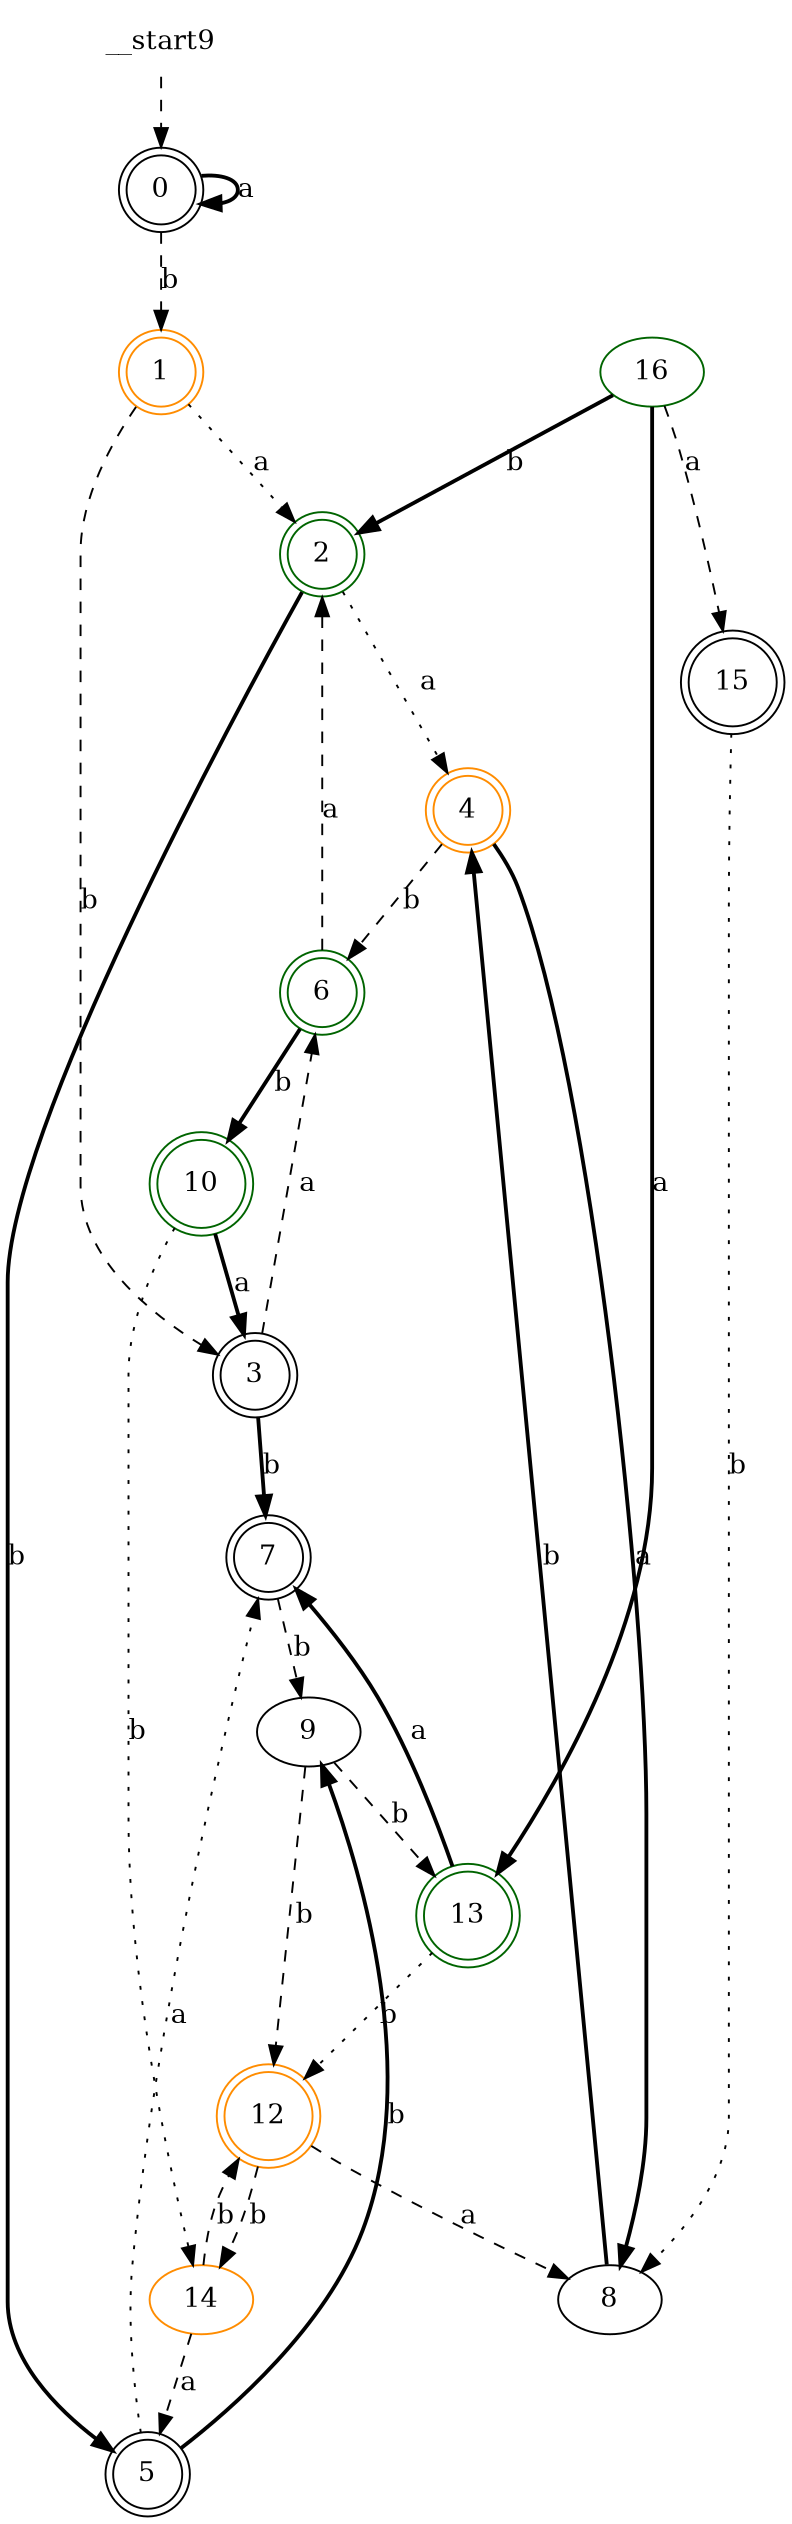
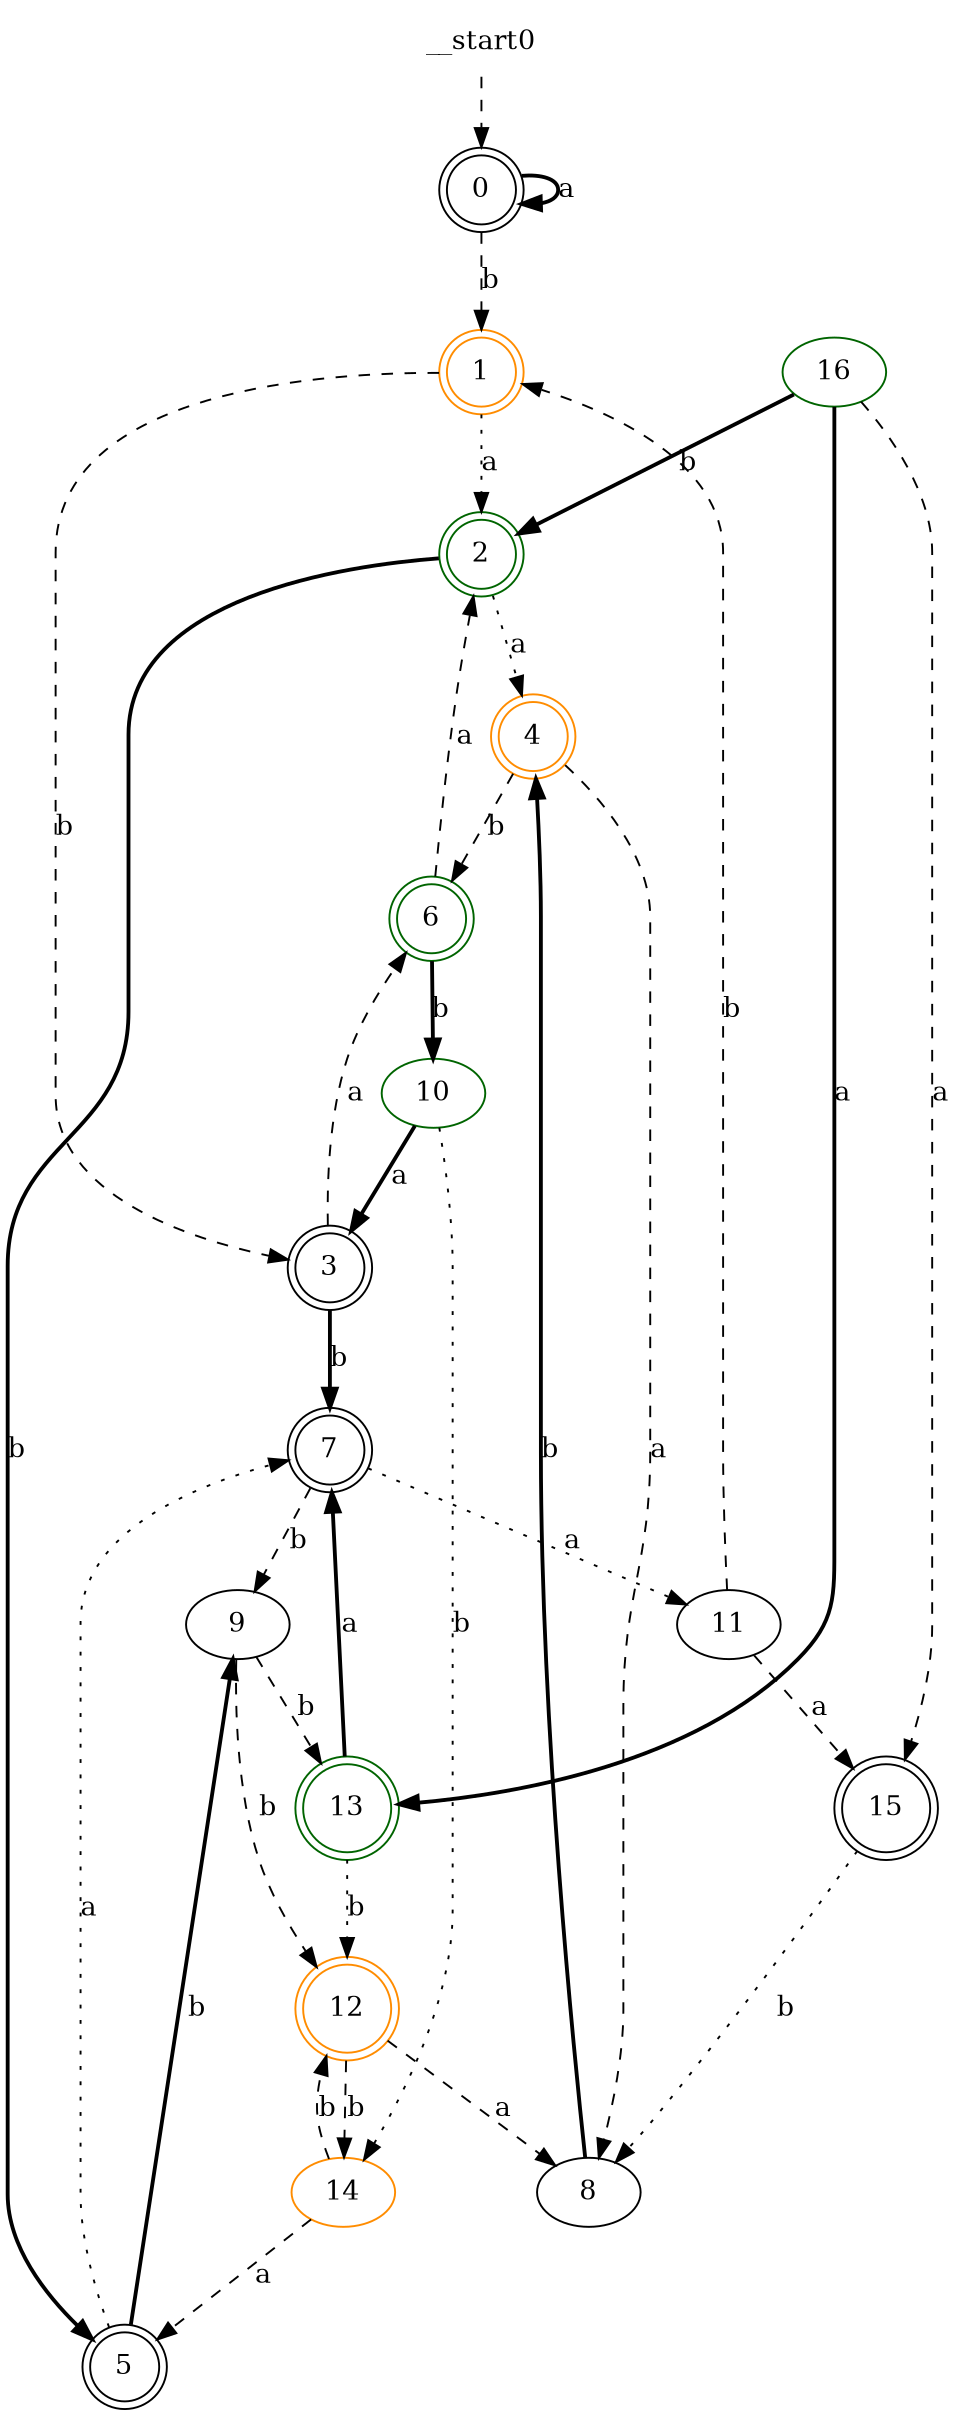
node "__start9": label "__start9" -> "__start0"
node "10": shape doublecircle -> ellipse
edge "4" -> "8": style bold -> dashed
node "11": added
